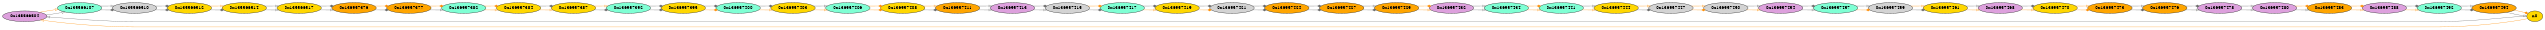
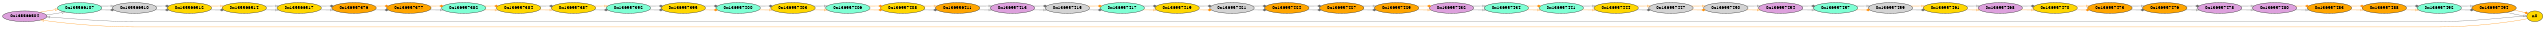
node "0x136957411": label "0x136957411" -> "0x136956411"
node "0x136957488": fillcolor plum -> orange
